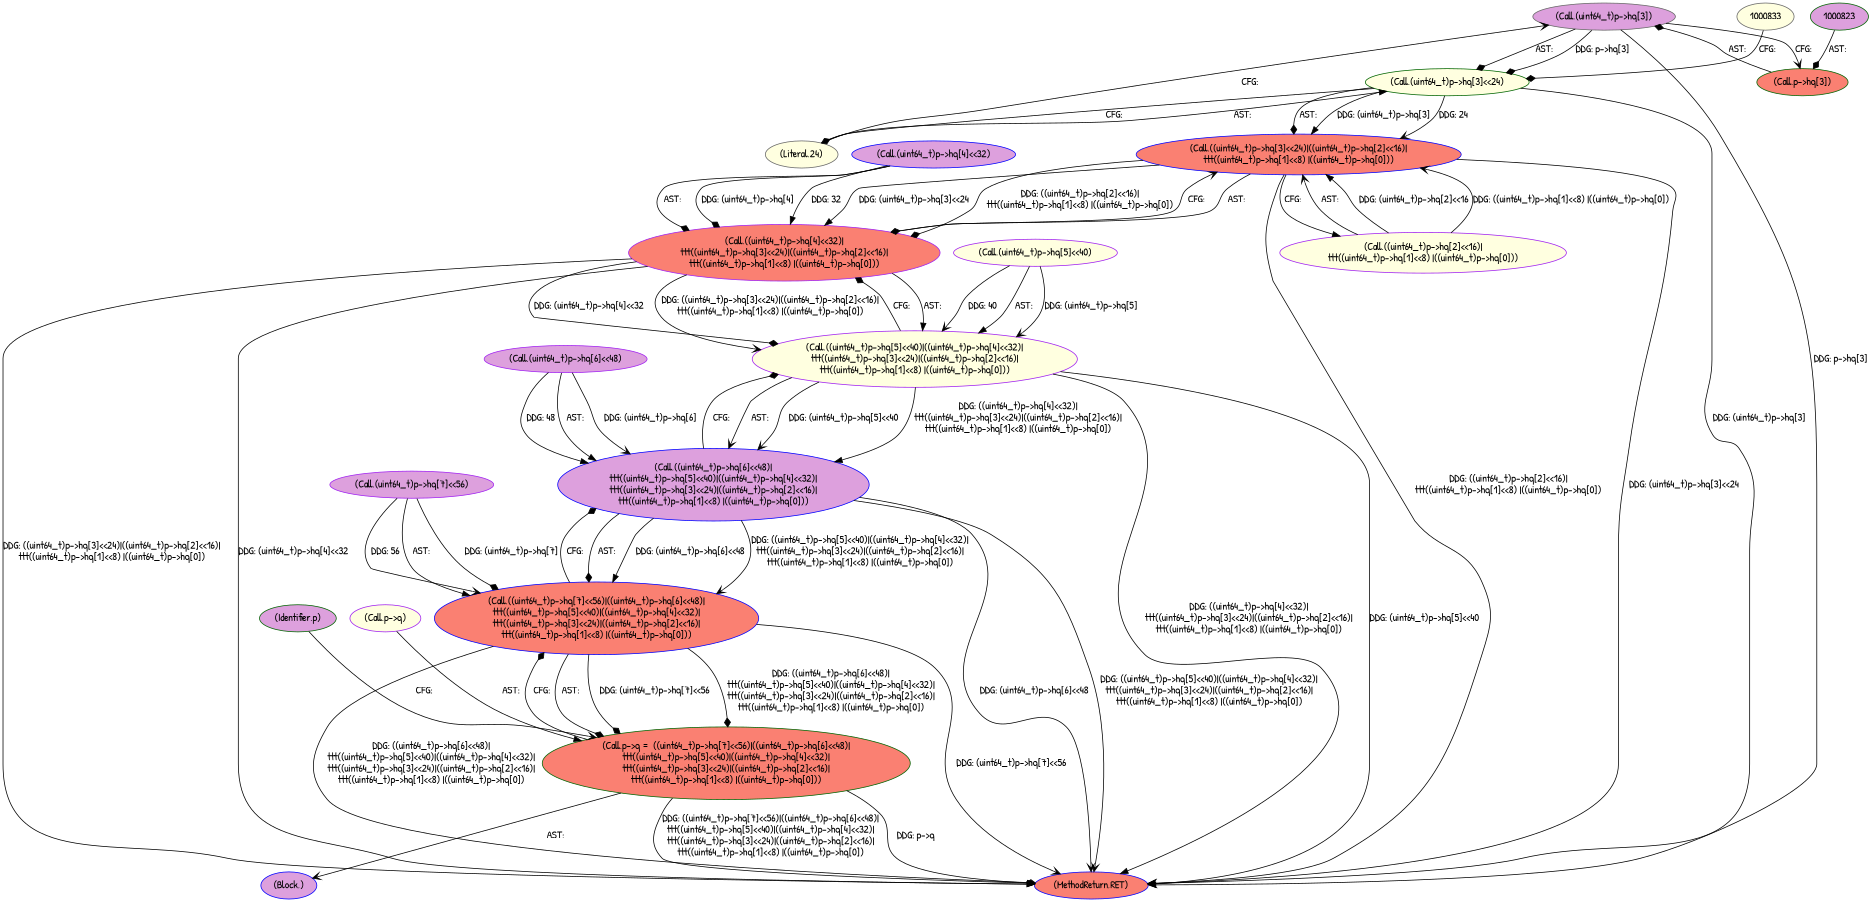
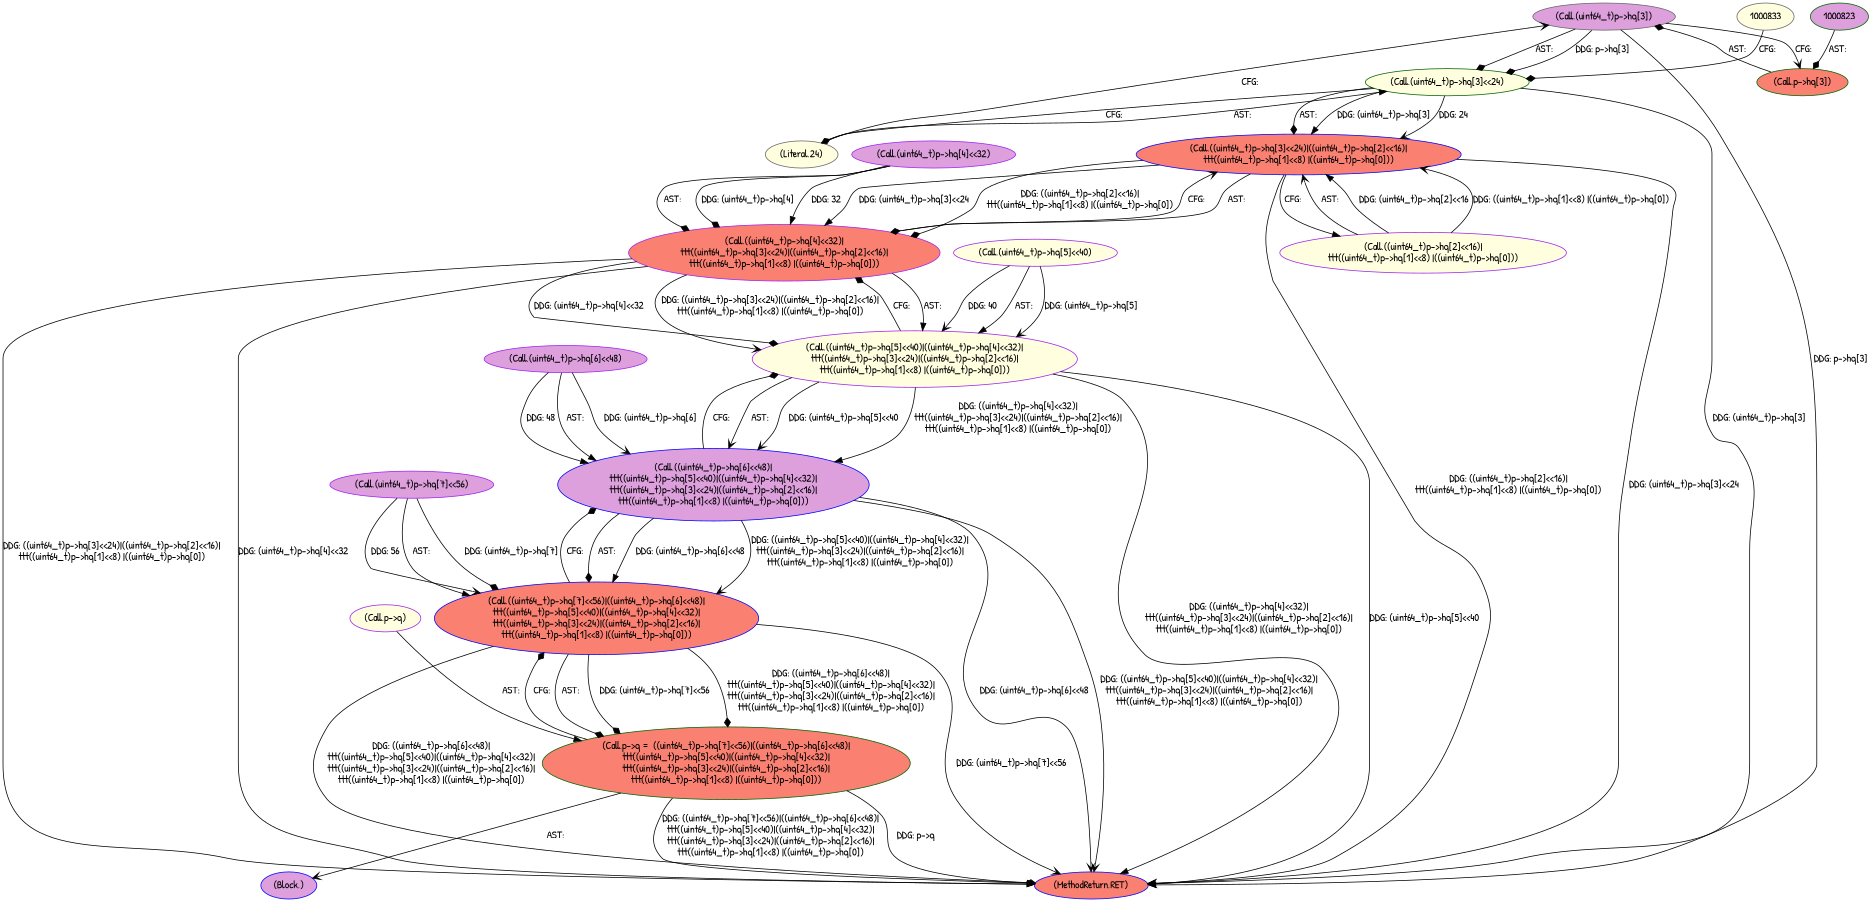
node "(Call,(uint64_t)p->hq[4]<<32)": color blue -> purple
node "(Identifier,p)": removed
